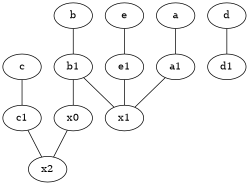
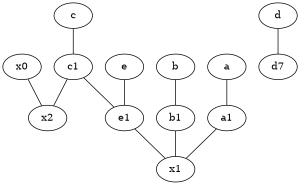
node "d1": label "d1" -> "d7"
edge "c1" -- "e1": added
edge "b1" -- "x0": removed
